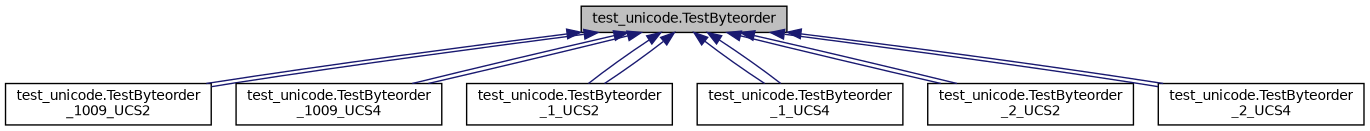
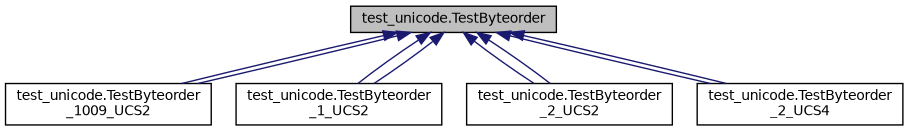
node "test_unicode.TestByteorder _1009_UCS4": removed
node "test_unicode.TestByteorder _1_UCS4": removed
